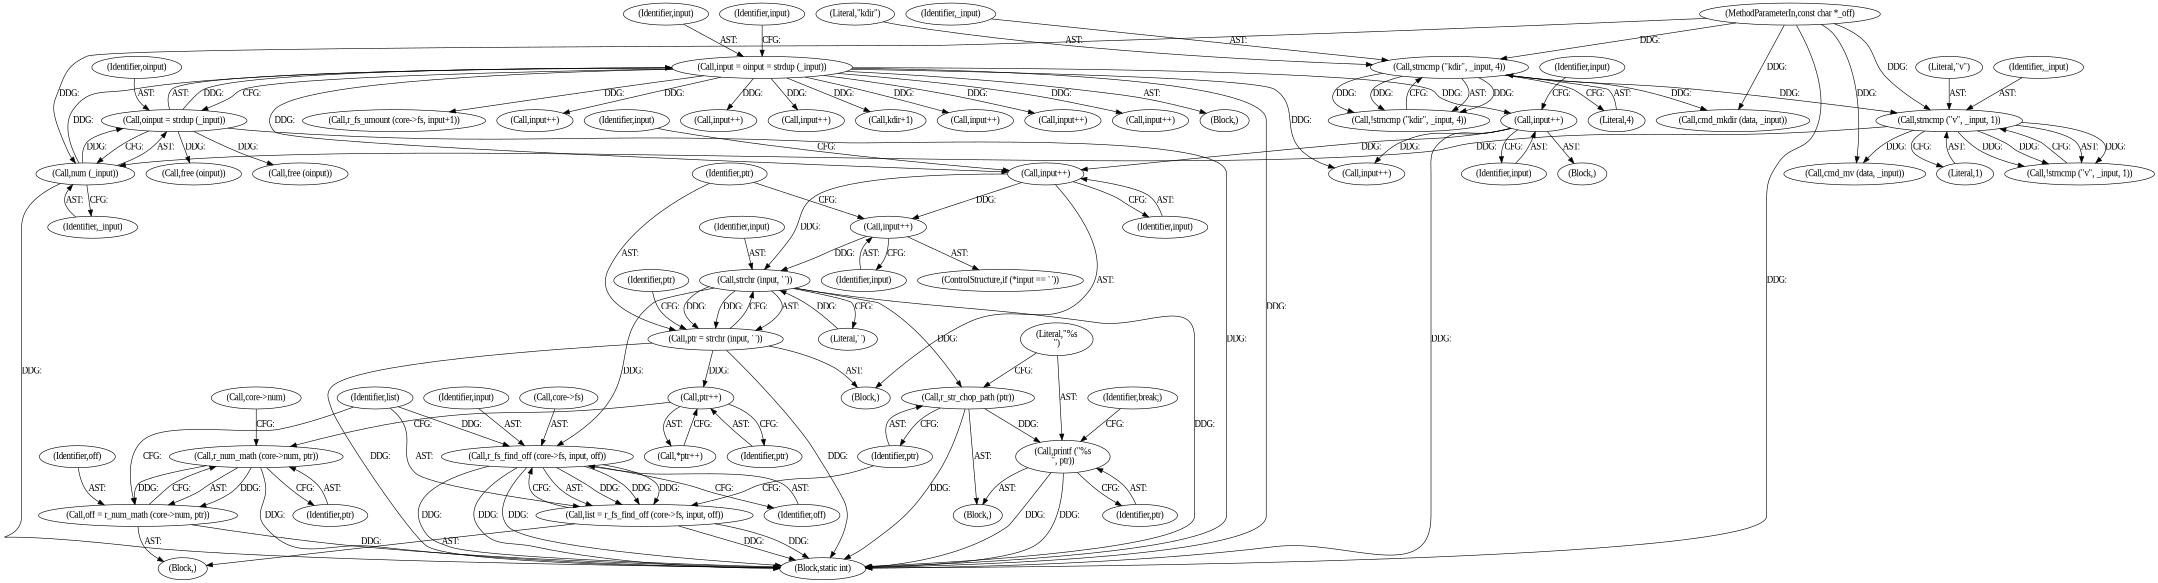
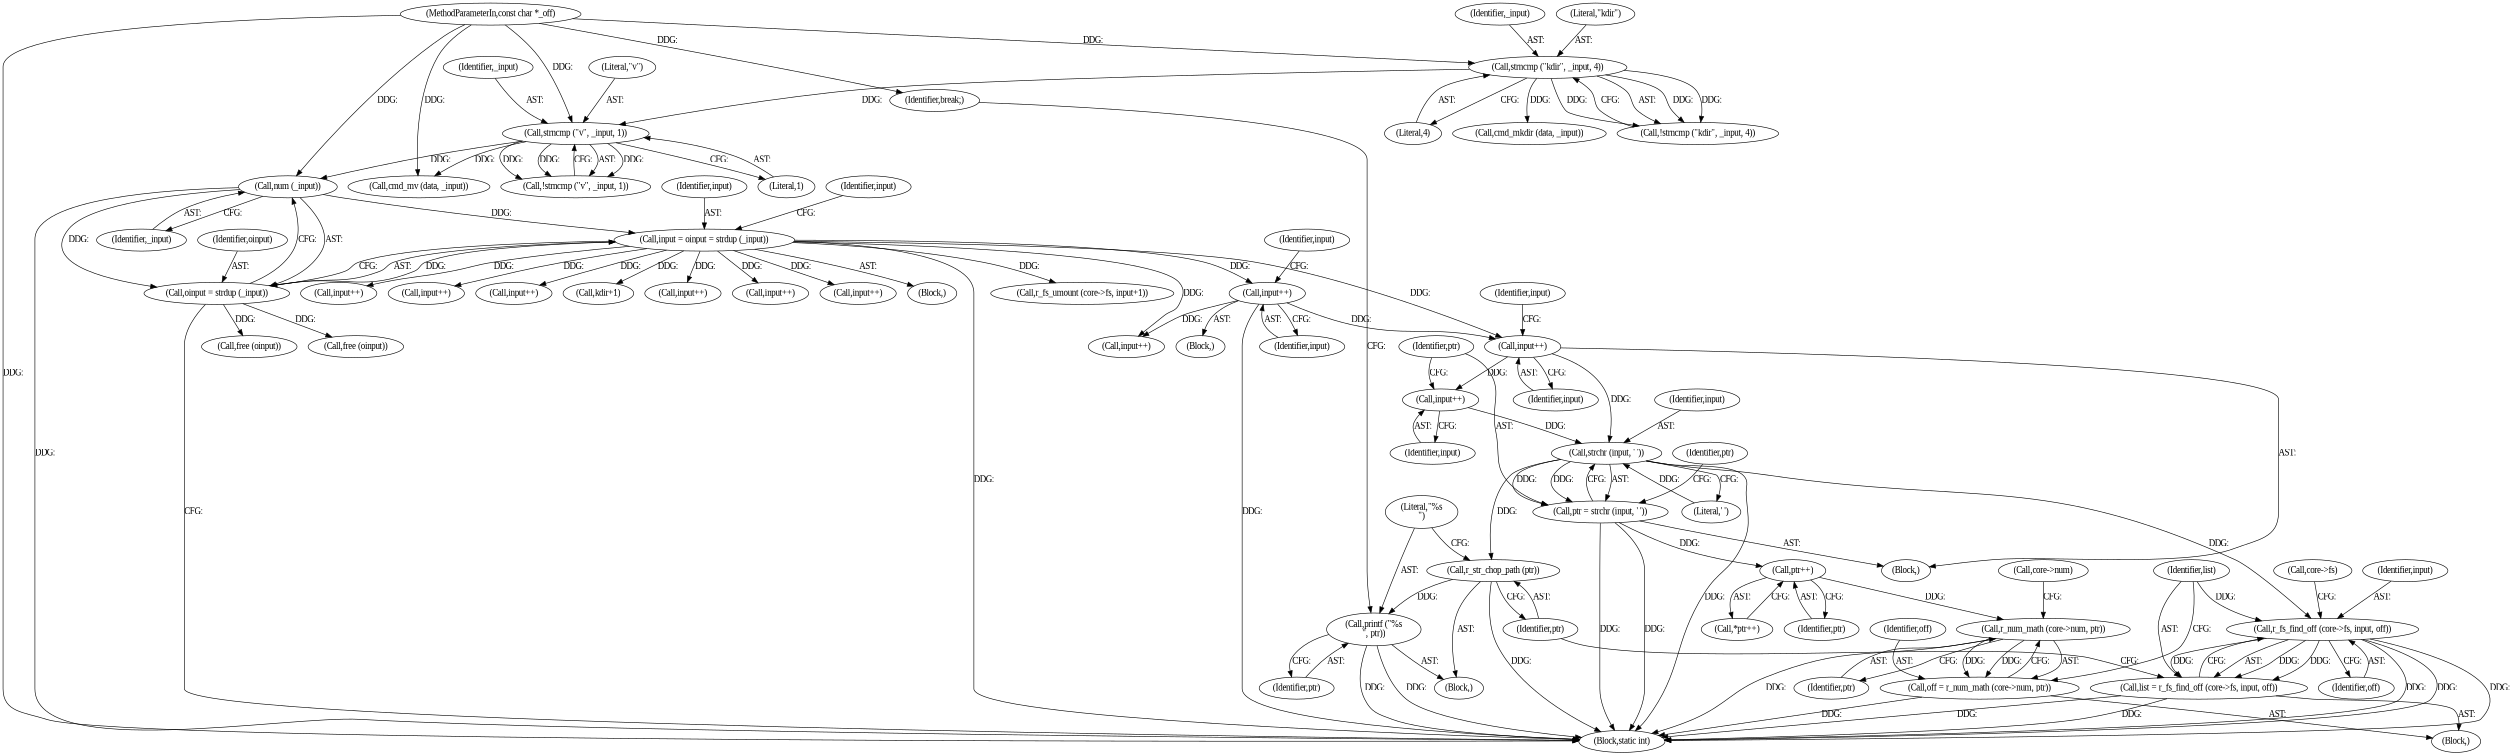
edge "(MethodParameterIn,const char *_off)" -> "(Call,cmd_mkdir (data, _input))": now "(MethodParameterIn,const char *_off)" -> "(Identifier,break;)"
node "(ControlStructure,if (*input == ' '))": removed
edge "(Call,oinput = strdup (_input))" -> "(Block,static int)": label "DDG: " -> "CFG: "
edge "(Call,ptr++)" -> "(Call,r_num_math (core->num, ptr))": label "CFG: " -> "DDG: "
edge "(Call,core->fs)" -> "(Call,r_fs_find_off (core->fs, input, off))": label "AST: " -> "CFG: "
